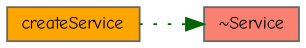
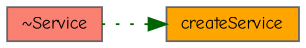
edge "createService" -> "~Service": reversed
